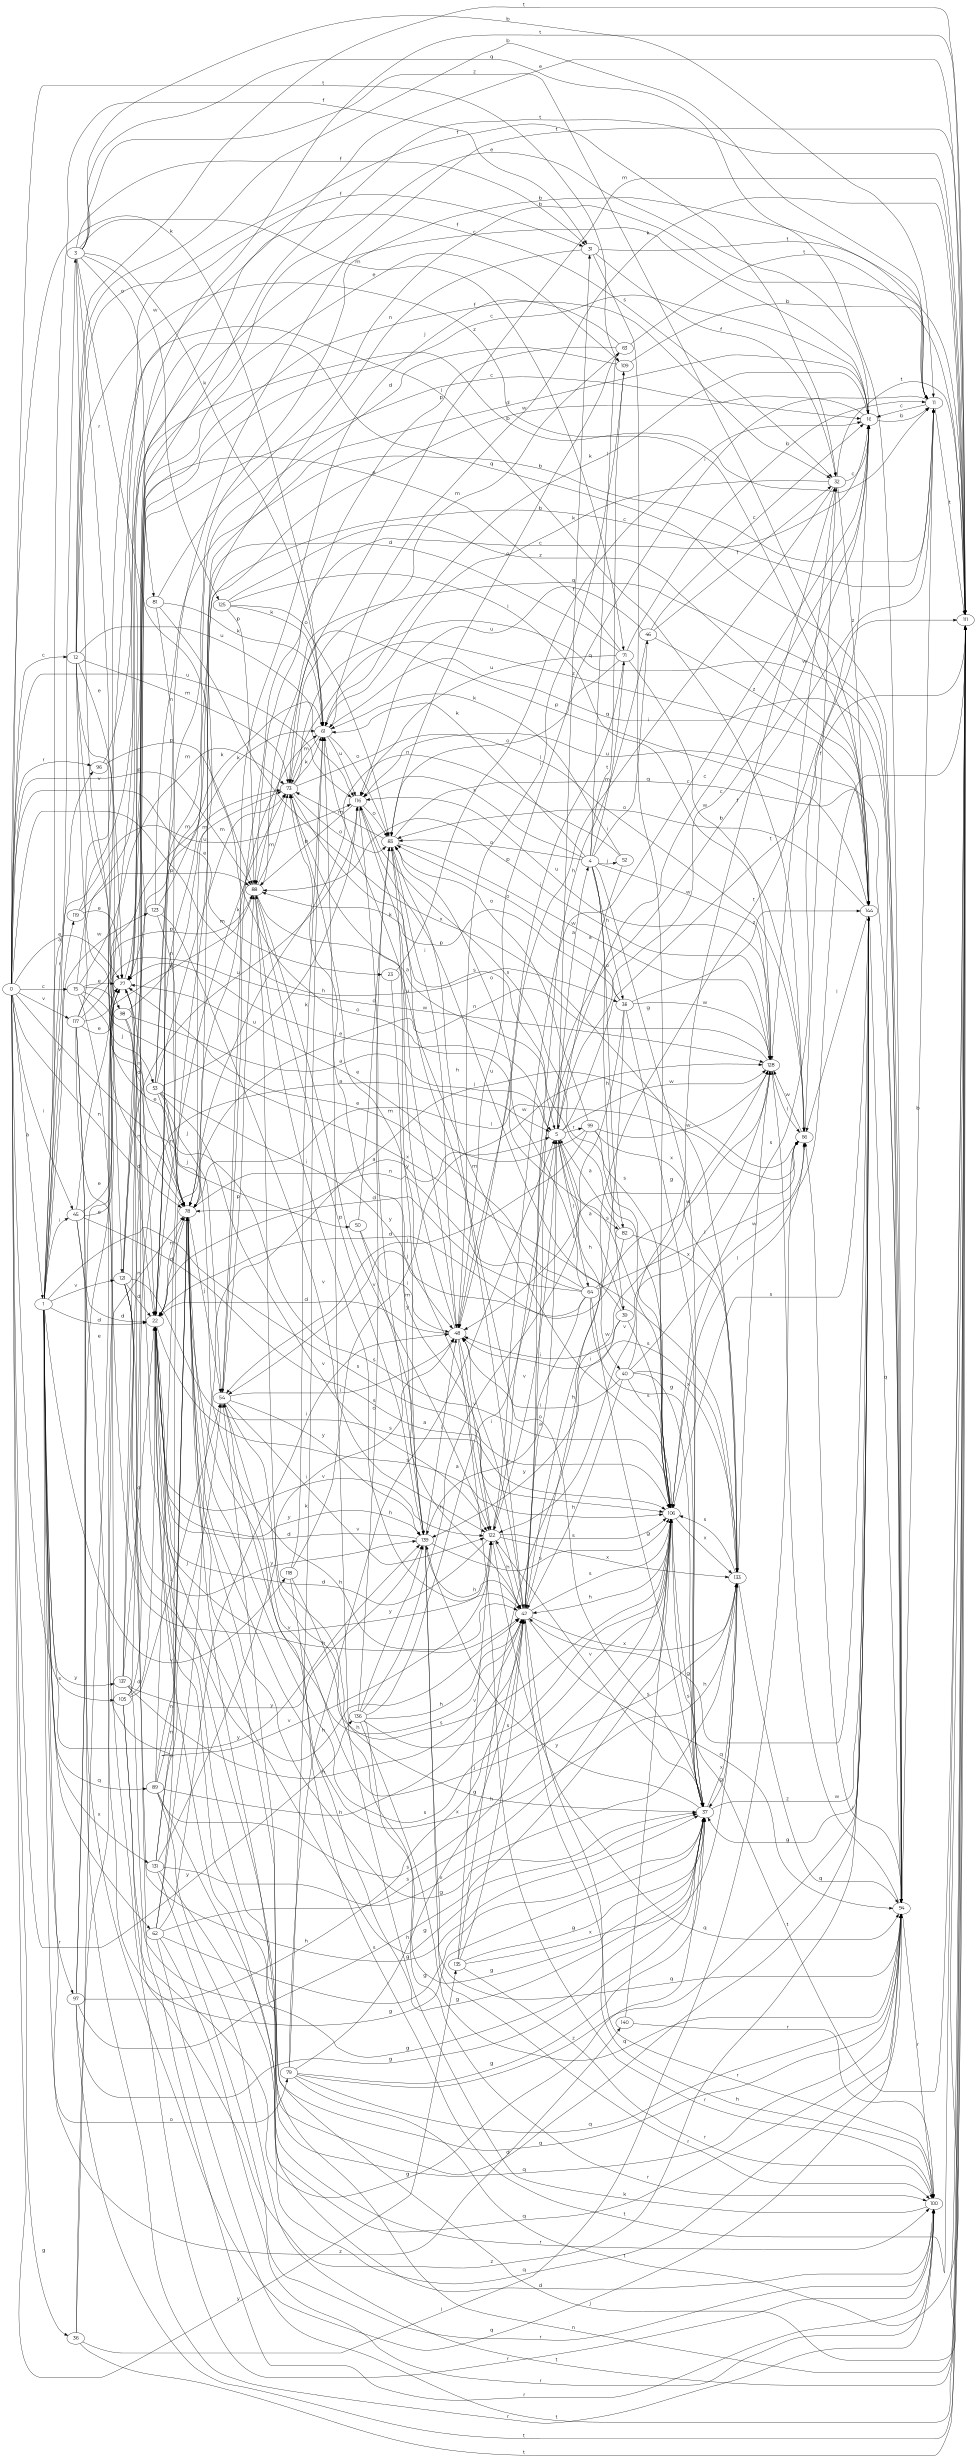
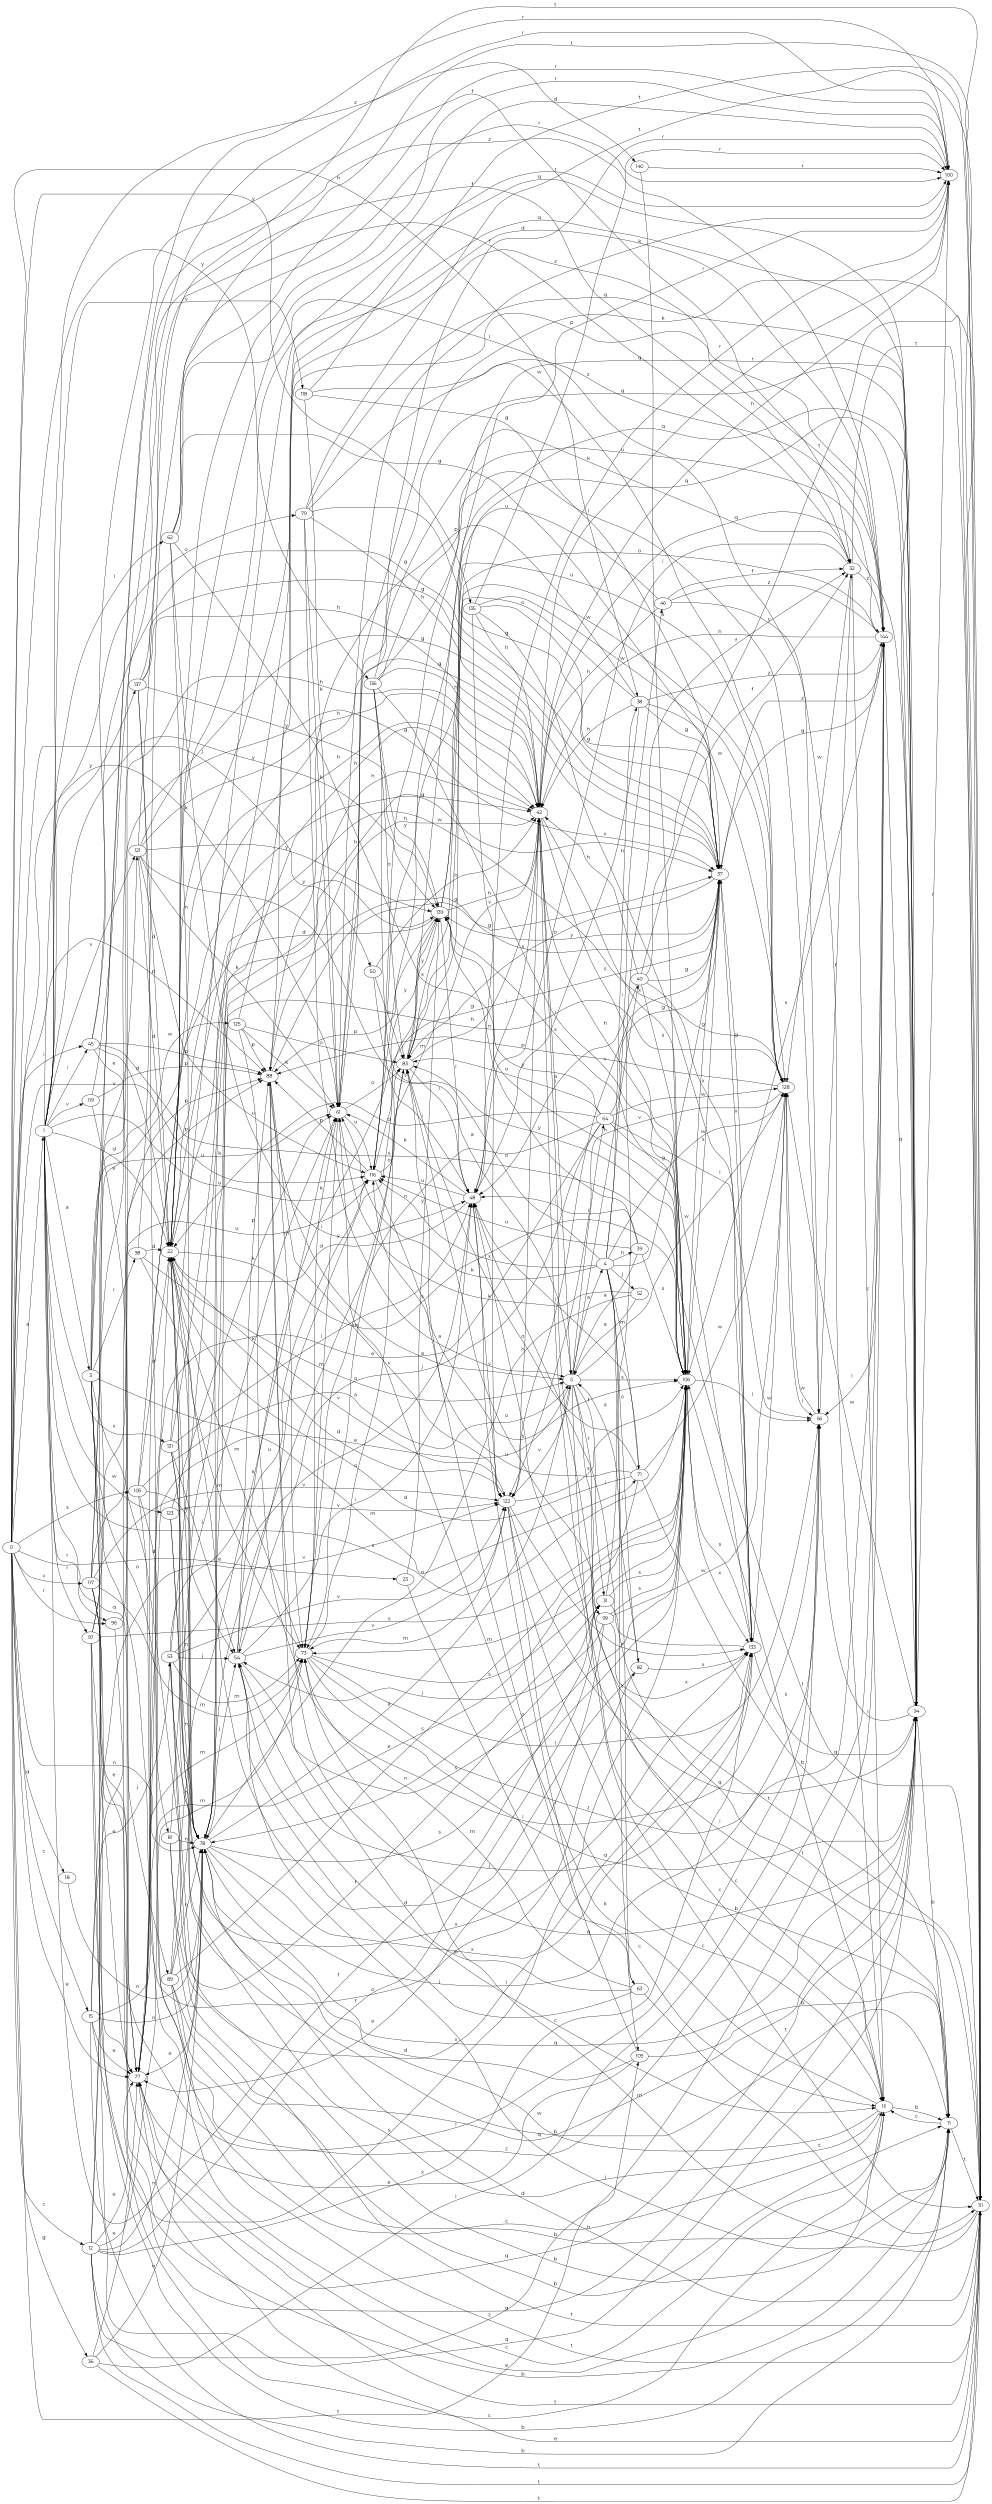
node "18": added
